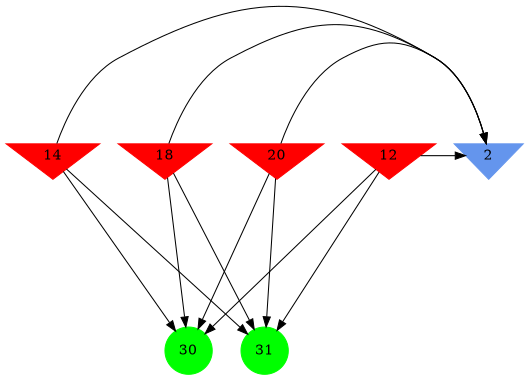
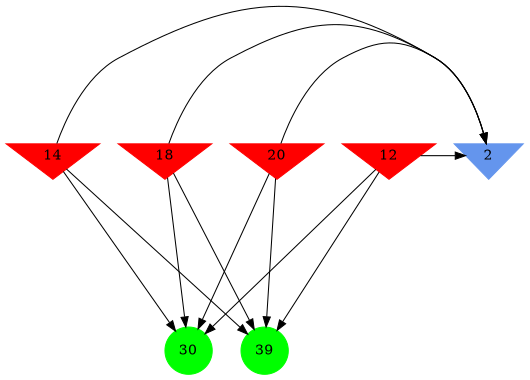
node "31": label "31" -> "39"
